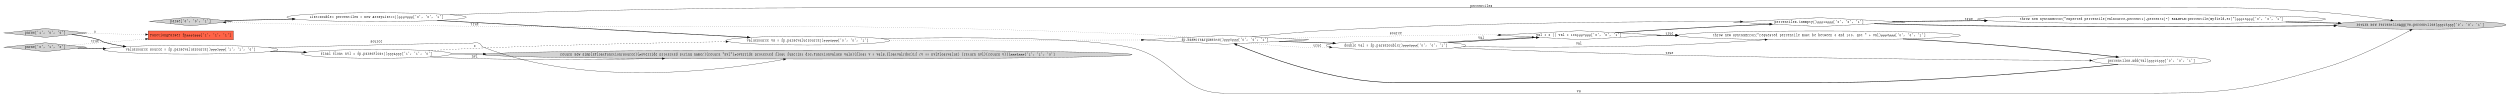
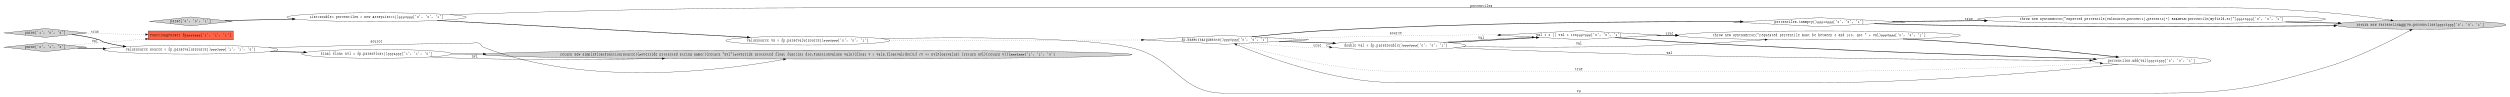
edge "fp.hasMoreArguments()@@@5@@@['0', '0', '1']" -> "percentiles.isEmpty()@@@12@@@['0', '0', '1']": style solid -> bold
edge "fp.hasMoreArguments()@@@5@@@['0', '0', '1']" -> "parse['0', '0', '1']": now "fp.hasMoreArguments()@@@5@@@['0', '0', '1']" -> "percentiles.add(val)@@@10@@@['0', '0', '1']"
edge "val < 0 || val > 100@@@7@@@['0', '0', '1']" -> "percentiles.isEmpty()@@@12@@@['0', '0', '1']": now "val < 0 || val > 100@@@7@@@['0', '0', '1']" -> "percentiles.add(val)@@@10@@@['0', '0', '1']"
edge "parse['1', '0', '0']" -> "FunctionQParser fp@@@2@@@['1', '1', '1']": label "0" -> "true"
edge "parse['0', '1', '0']" -> "FunctionQParser fp@@@2@@@['1', '1', '1']": label "true" -> "val"
edge "final float nvl = fp.parseFloat()@@@4@@@['1', '1', '0']" -> "ValueSource vs = fp.parseValueSource()@@@4@@@['0', '0', '1']": removed, label "0"
edge "double val = fp.parseDouble()@@@6@@@['0', '0', '1']" -> "percentiles.add(val)@@@10@@@['0', '0', '1']": label "true" -> "val"
edge "percentiles.add(val)@@@10@@@['0', '0', '1']" -> "fp.hasMoreArguments()@@@5@@@['0', '0', '1']": style bold -> solid
